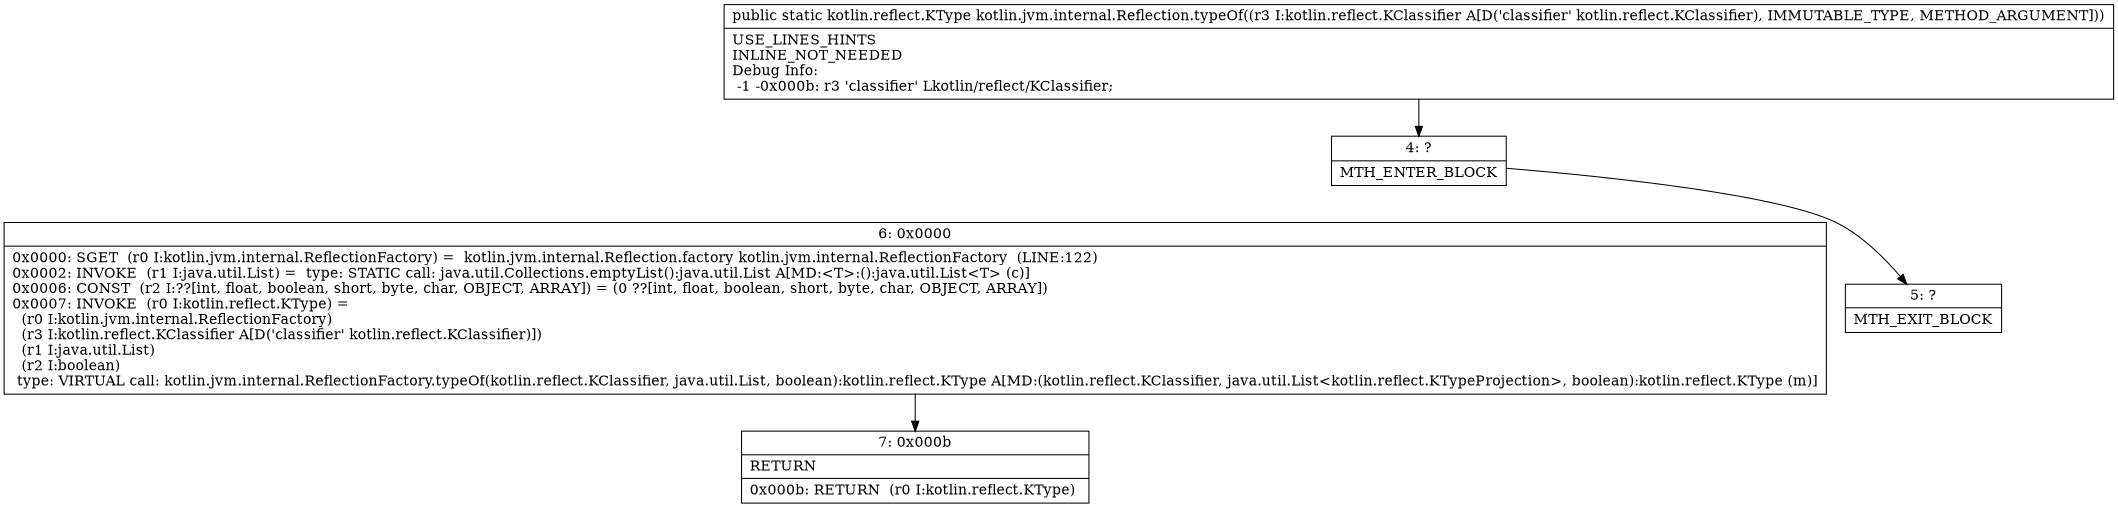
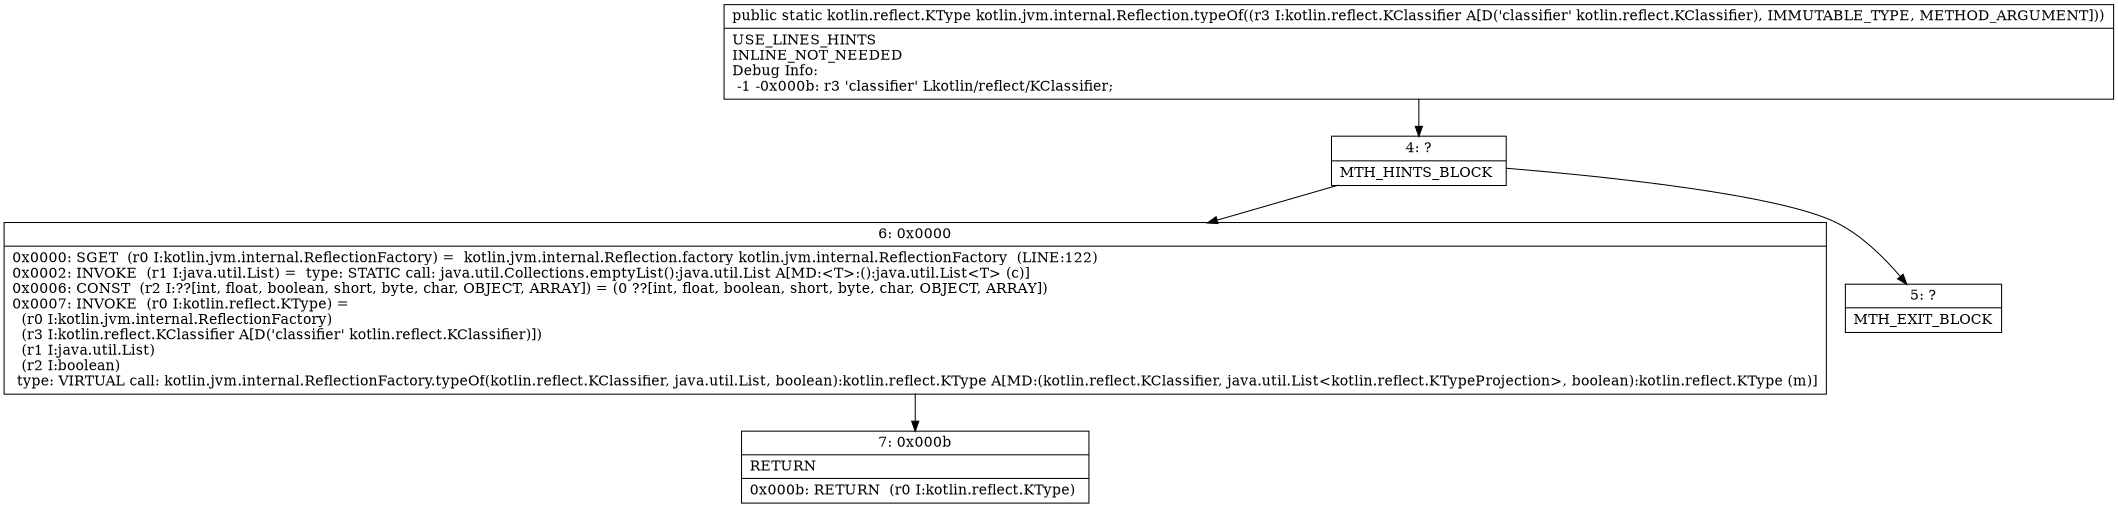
node "4: ?": text "MTH_ENTER_BLOCK" -> "MTH_HINTS_BLOCK"
edge "4: ?" -> "6: 0x0000": added
